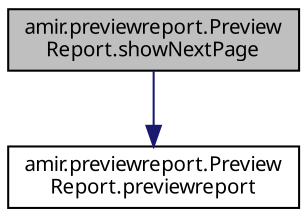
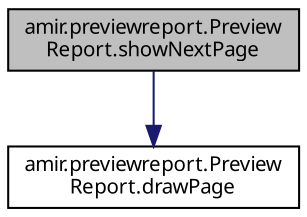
node "amir.previewreport.Preview Report.previewreport": label "amir.previewreport.Preview Report.previewreport" -> "amir.previewreport.Preview Report.drawPage"
